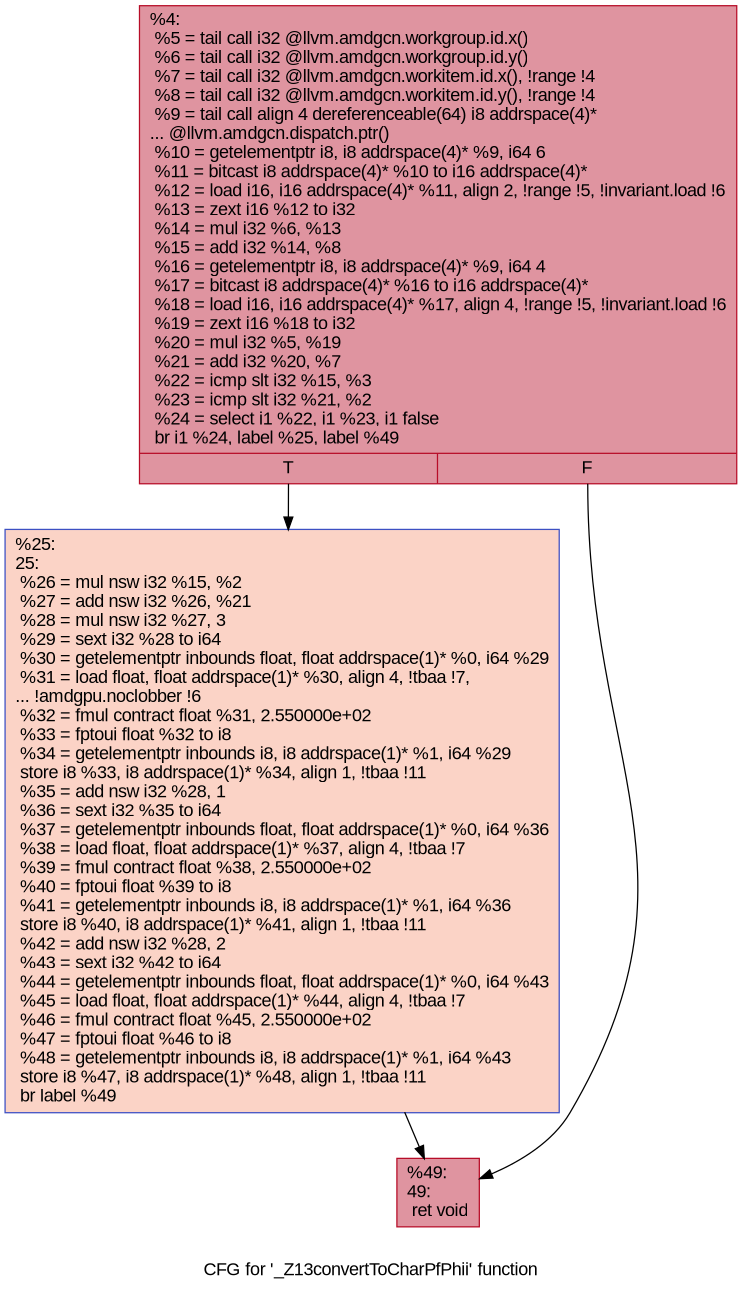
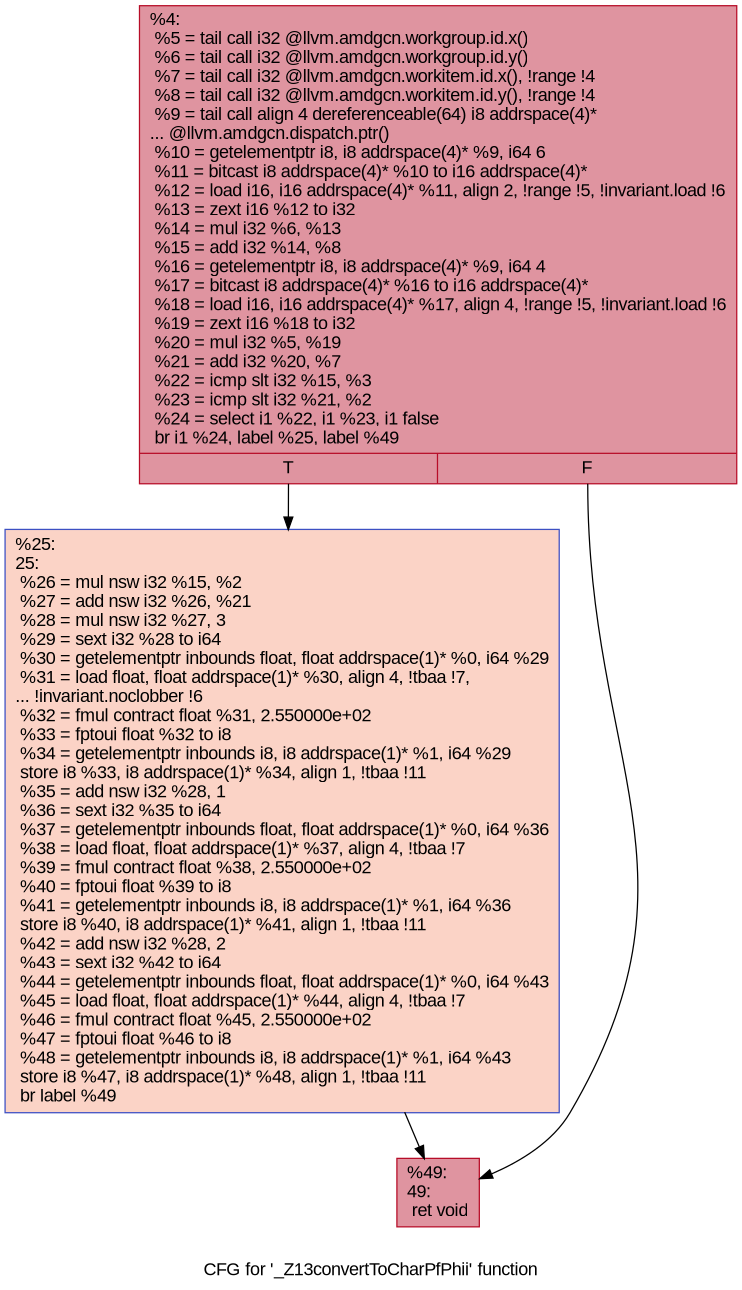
node "%25:": text "... !amdgpu.noclobber !6" -> "... !invariant.noclobber !6"
